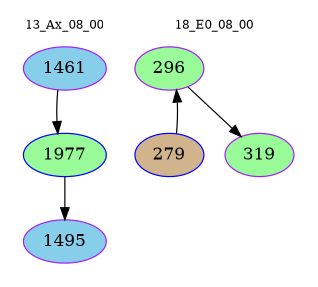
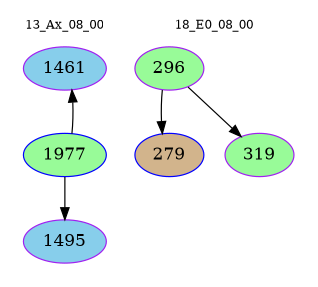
edge "1461" -> "1977": reversed
edge "279" -> "296": reversed
